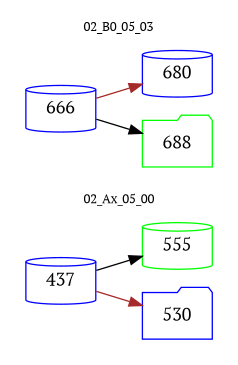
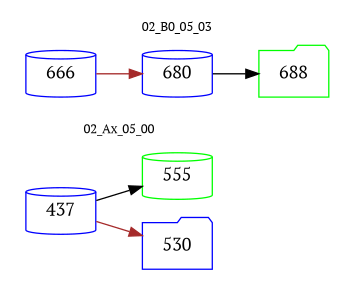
edge "666" -> "688": now "680" -> "688"
